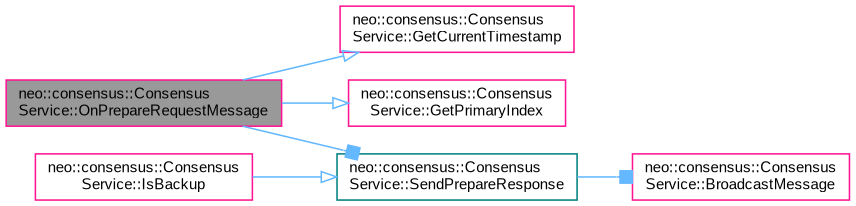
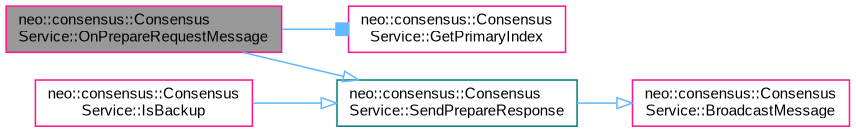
node "neo::consensus::Consensus Service::GetCurrentTimestamp": removed
edge "neo::consensus::Consensus Service::OnPrepareRequestMessage" -> "neo::consensus::Consensus Service::GetPrimaryIndex": arrowhead onormal -> box
edge "neo::consensus::Consensus Service::OnPrepareRequestMessage" -> "neo::consensus::Consensus Service::SendPrepareResponse": arrowhead box -> onormal
edge "neo::consensus::Consensus Service::SendPrepareResponse" -> "neo::consensus::Consensus Service::BroadcastMessage": arrowhead box -> onormal
